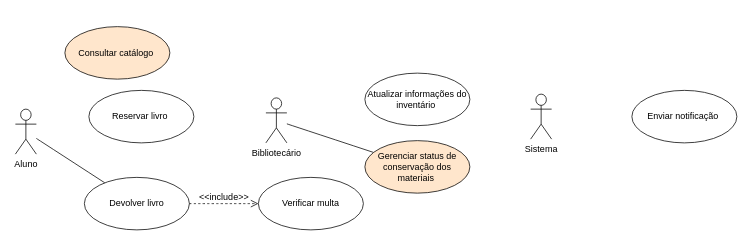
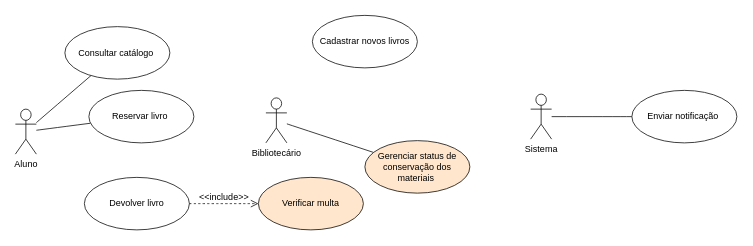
node "Cadastrar novos livros": added
node "Consultar catálogo": fillcolor #ffe6cc -> #ffffff
edge "Consultar catálogo" -- "Aluno": added
node "Atualizar informações do inventário": removed
edge "Sistema" -- "Enviar notificação": added
edge "Reservar livro" -- "Aluno": added
edge "Aluno" -- "Devolver livro": removed
node "Verificar multa": fillcolor #ffffff -> #ffe6cc
